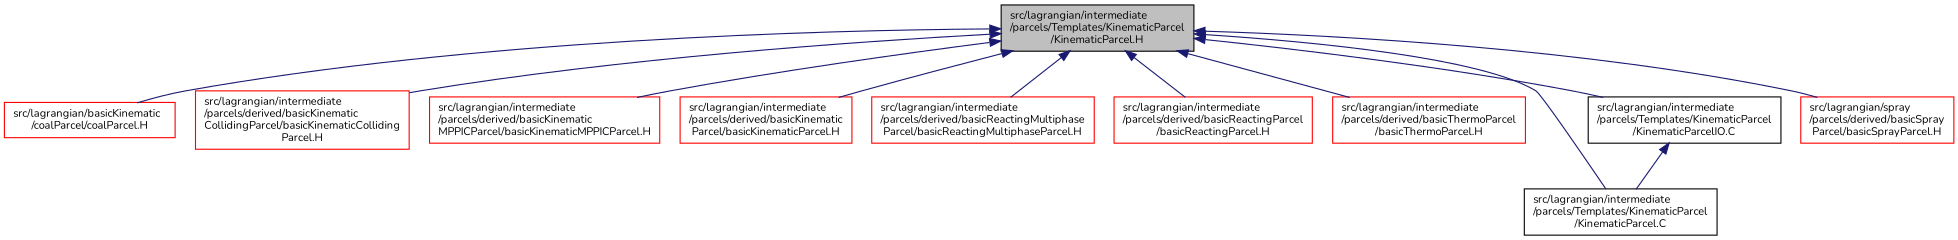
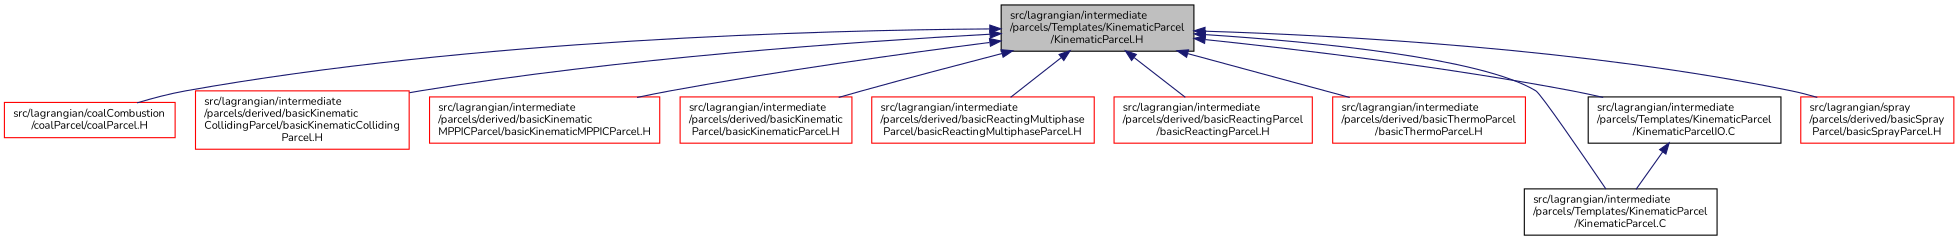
node "src/lagrangian/basicKinematic /coalParcel/coalParcel.H": label "src/lagrangian/basicKinematic /coalParcel/coalParcel.H" -> "src/lagrangian/coalCombustion /coalParcel/coalParcel.H"
